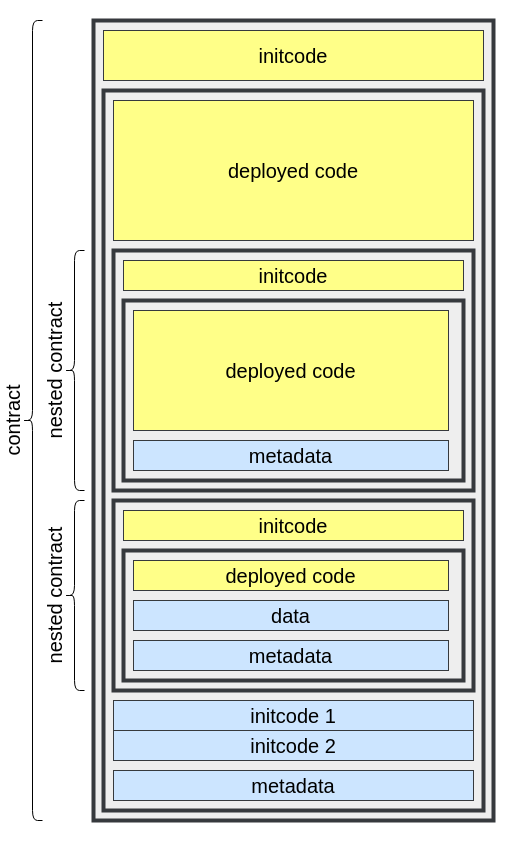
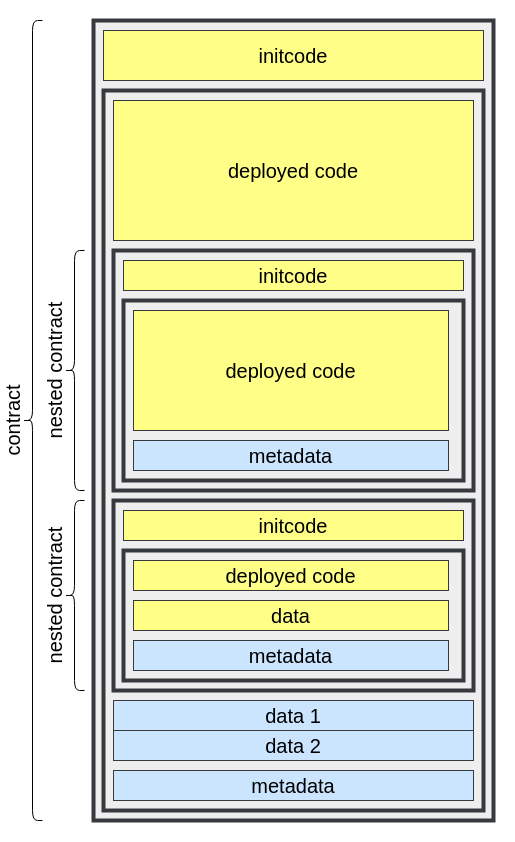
node "data": fillcolor #cce5ff -> #ffff88
node "initcode 1": label "initcode 1" -> "data 1"
node "initcode 2": label "initcode 2" -> "data 2"
